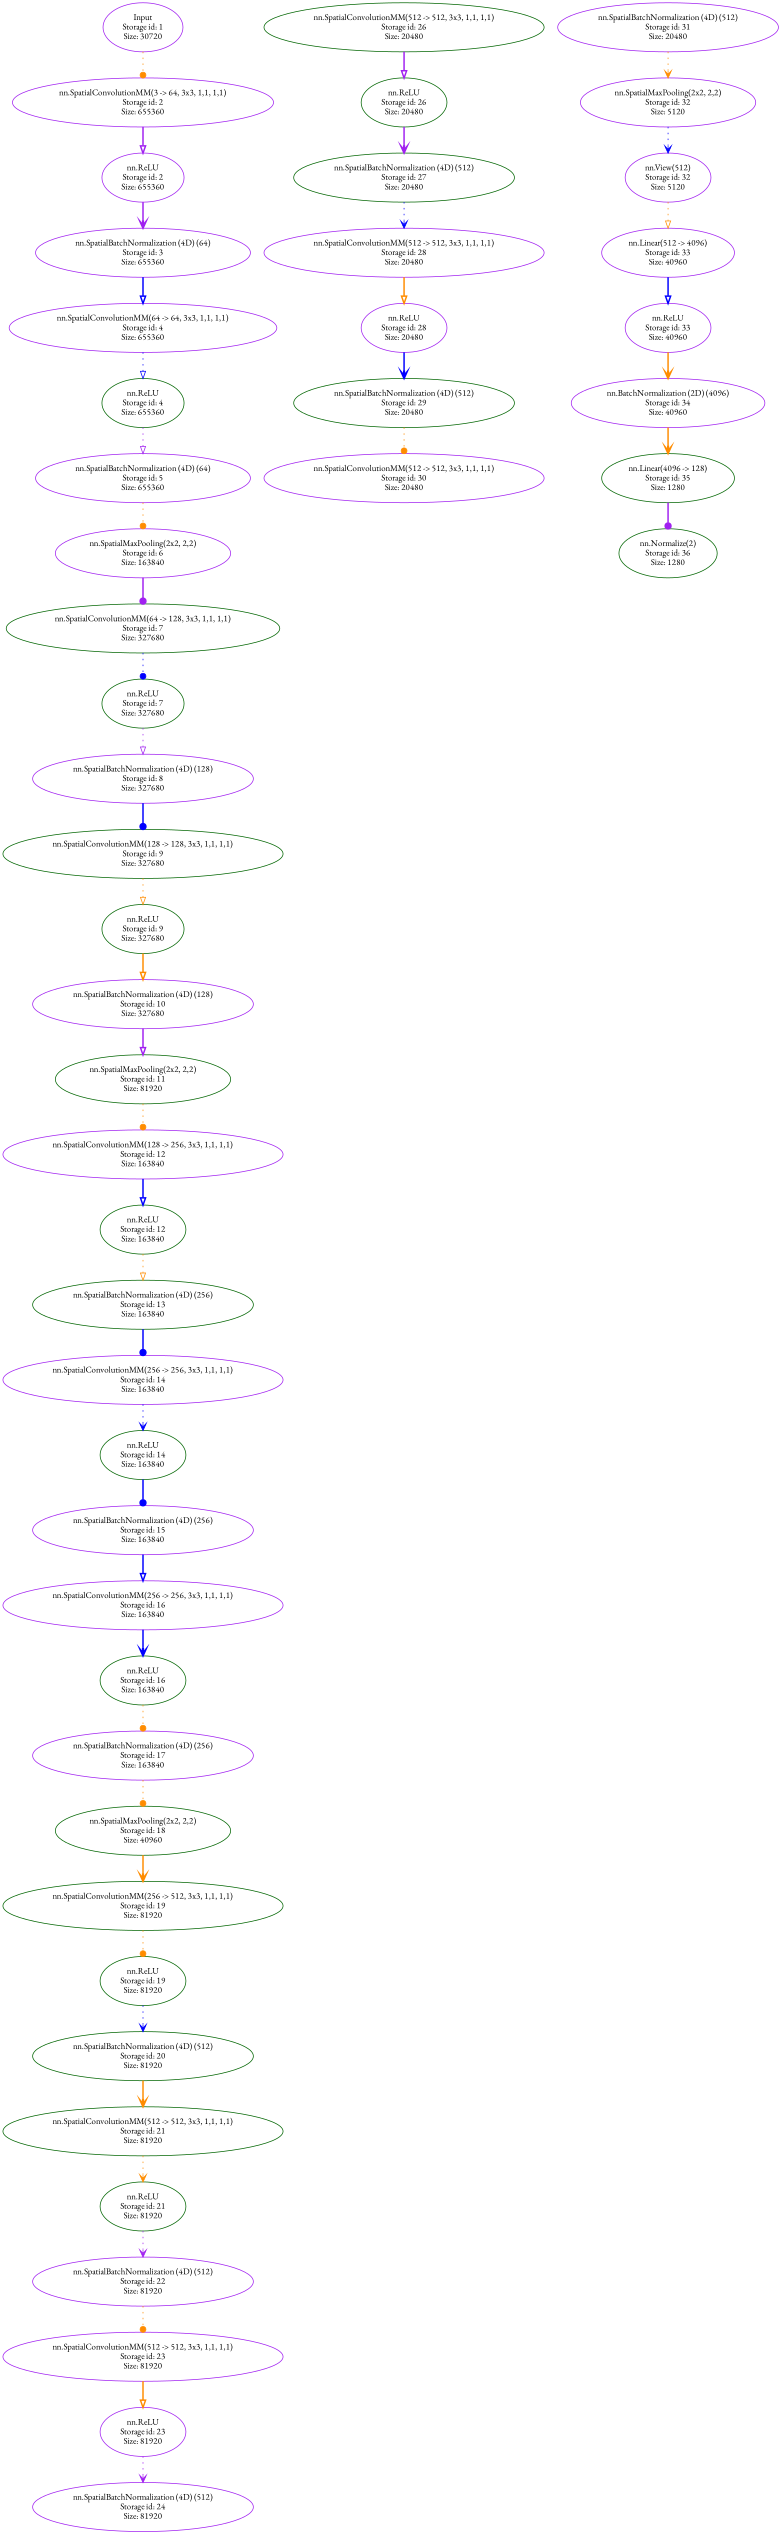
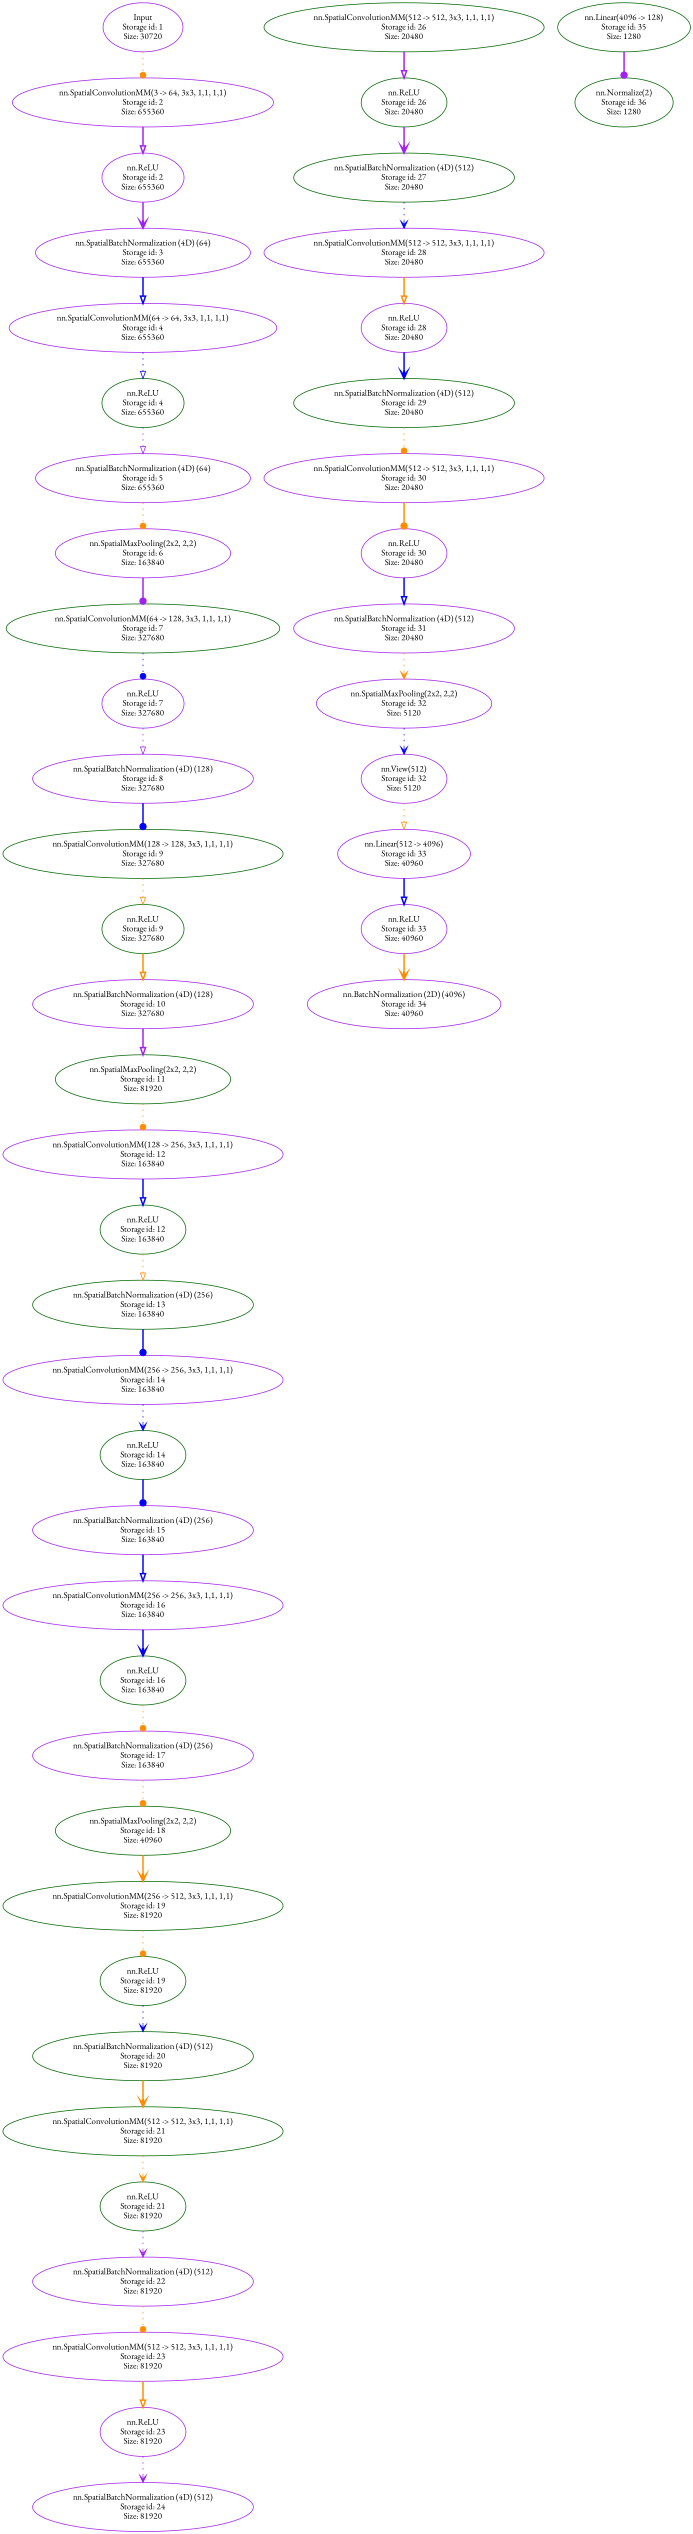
edge "nn.BatchNormalization (2D) (4096) Storage id: 34 Size: 40960" -> "nn.Linear(4096 -> 128) Storage id: 35 Size: 1280": removed
node "nn.ReLU Storage id: 30 Size: 20480": added
node "nn.ReLU Storage id: 7 Size: 327680": color darkgreen -> purple
